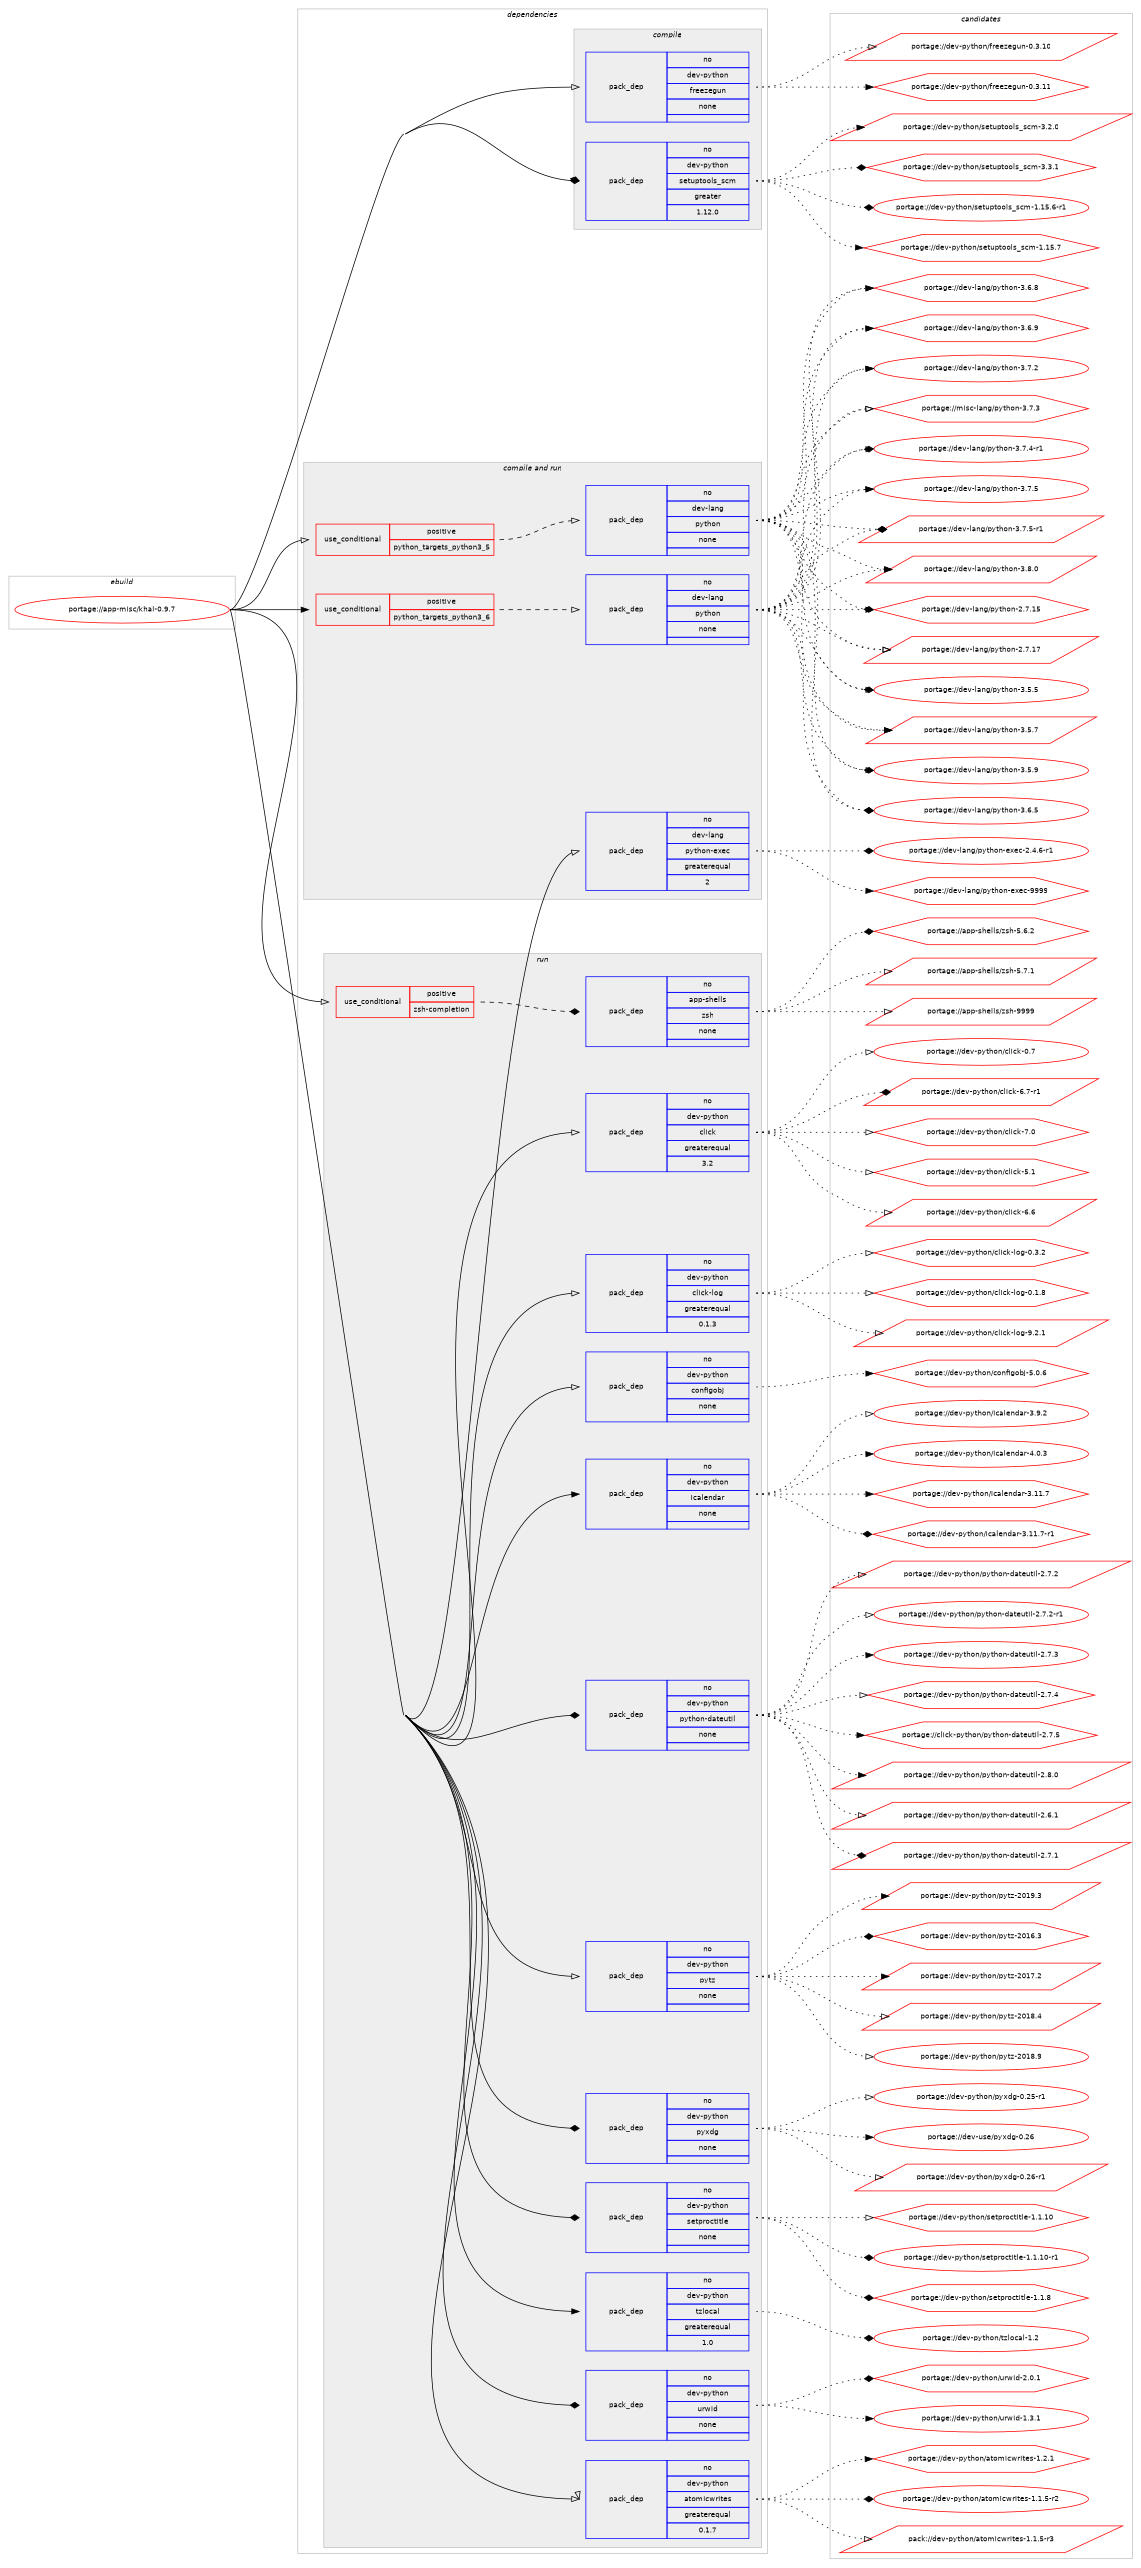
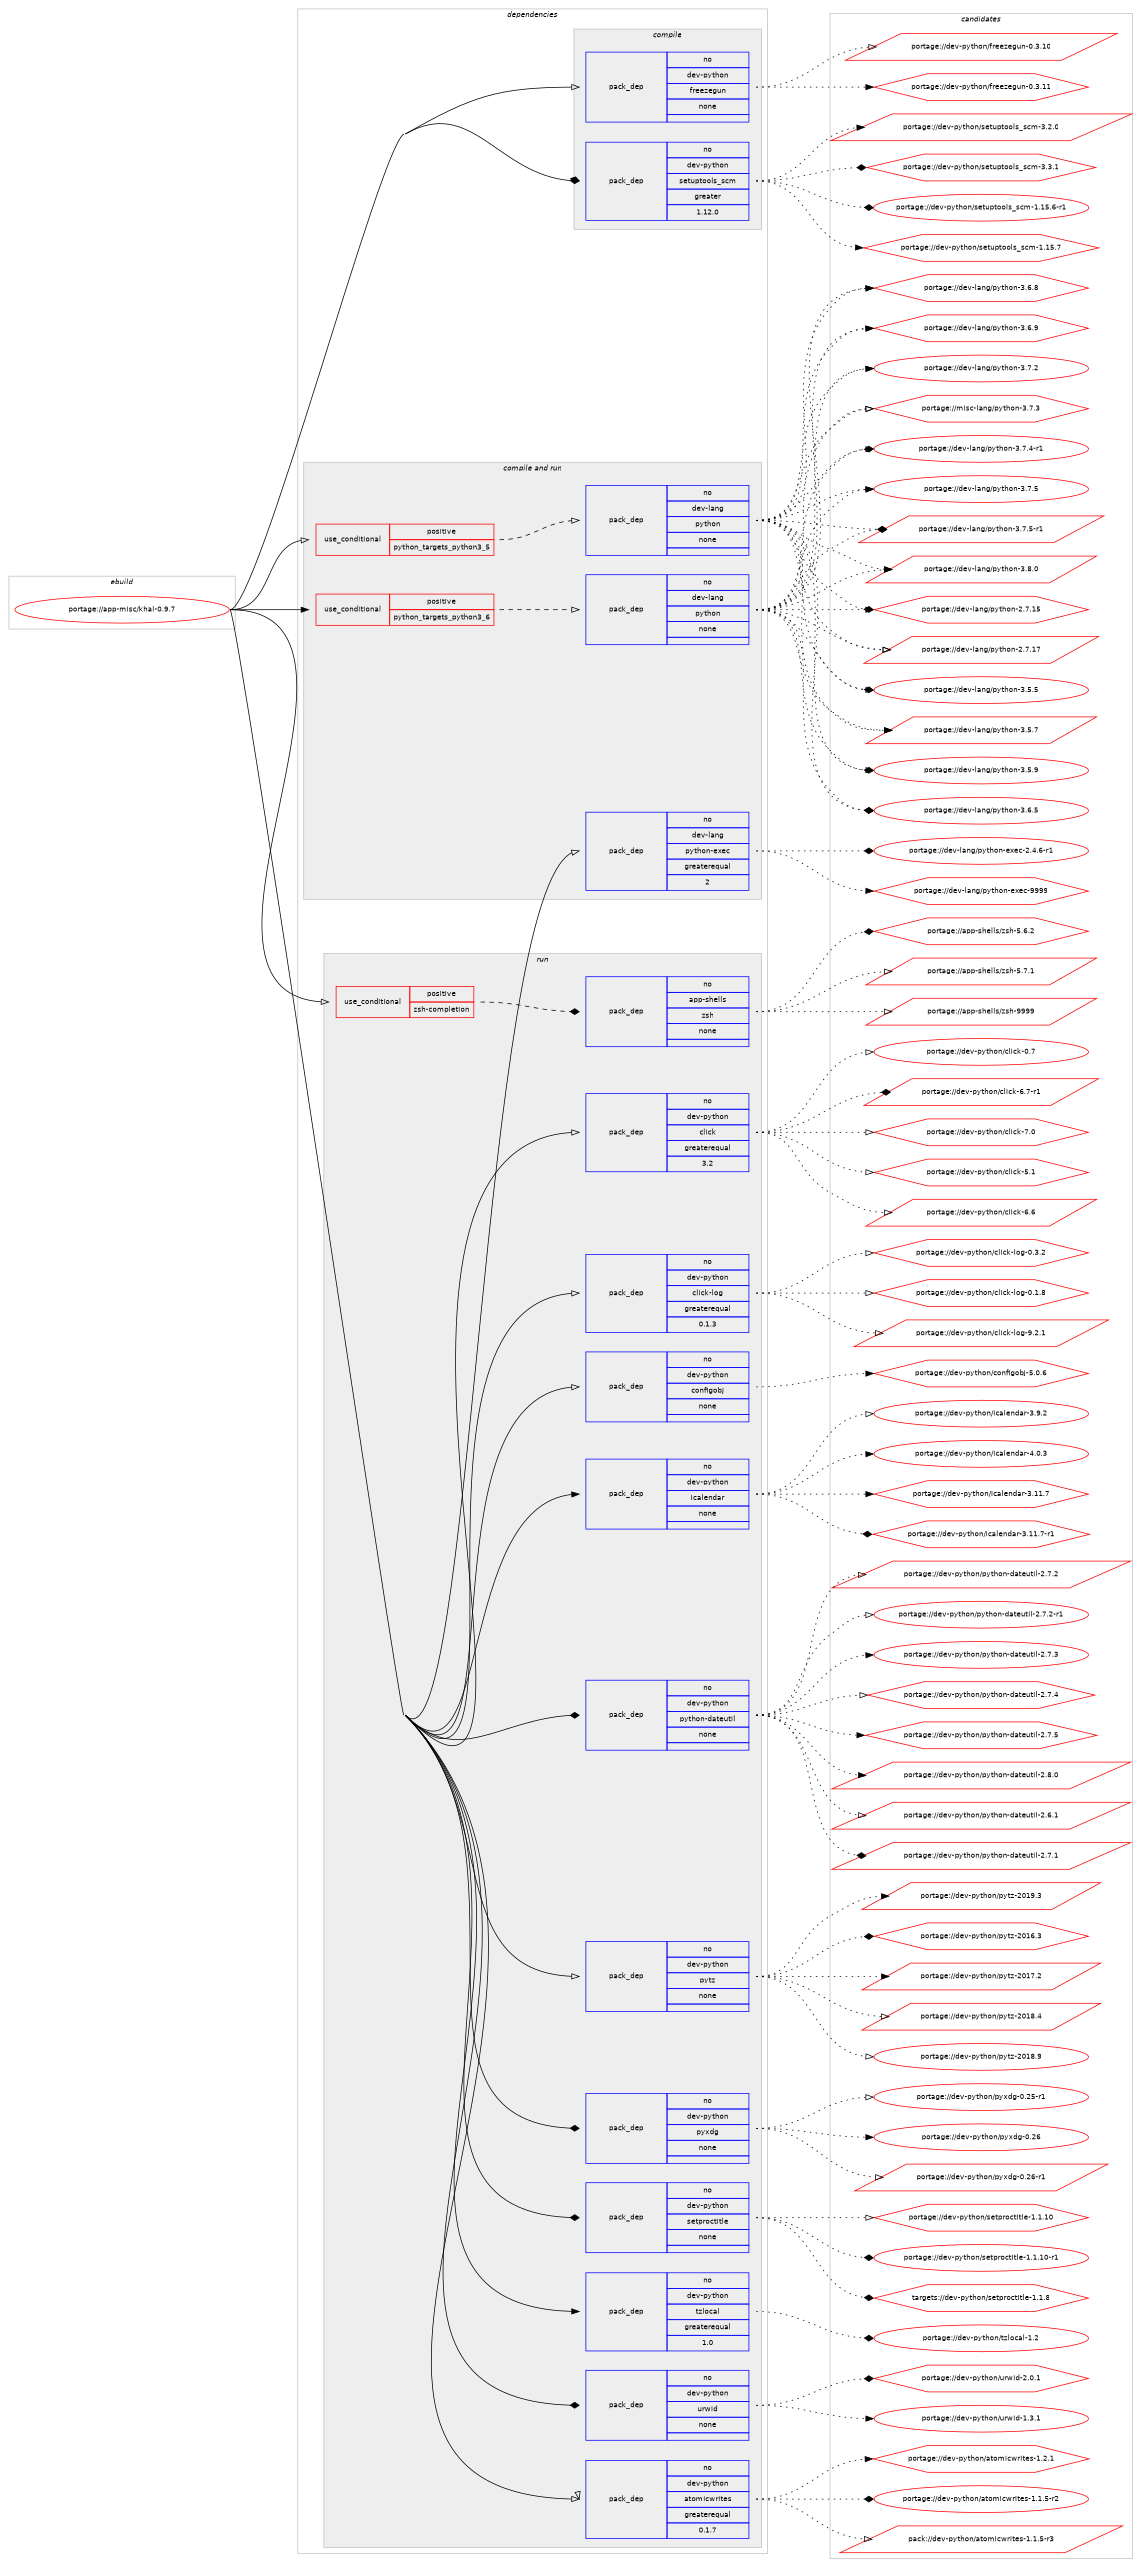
node "portage://click-python/python-dateutil-2.7.5": label "portage://click-python/python-dateutil-2.7.5" -> "portage://dev-python/python-dateutil-2.7.5"
node "portage://dev-use/pyxdg-0.26": label "portage://dev-use/pyxdg-0.26" -> "portage://dev-python/pyxdg-0.26"
node "portage://dev-python/setproctitle-1.1.8": label "portage://dev-python/setproctitle-1.1.8" -> "targets://dev-python/setproctitle-1.1.8"
